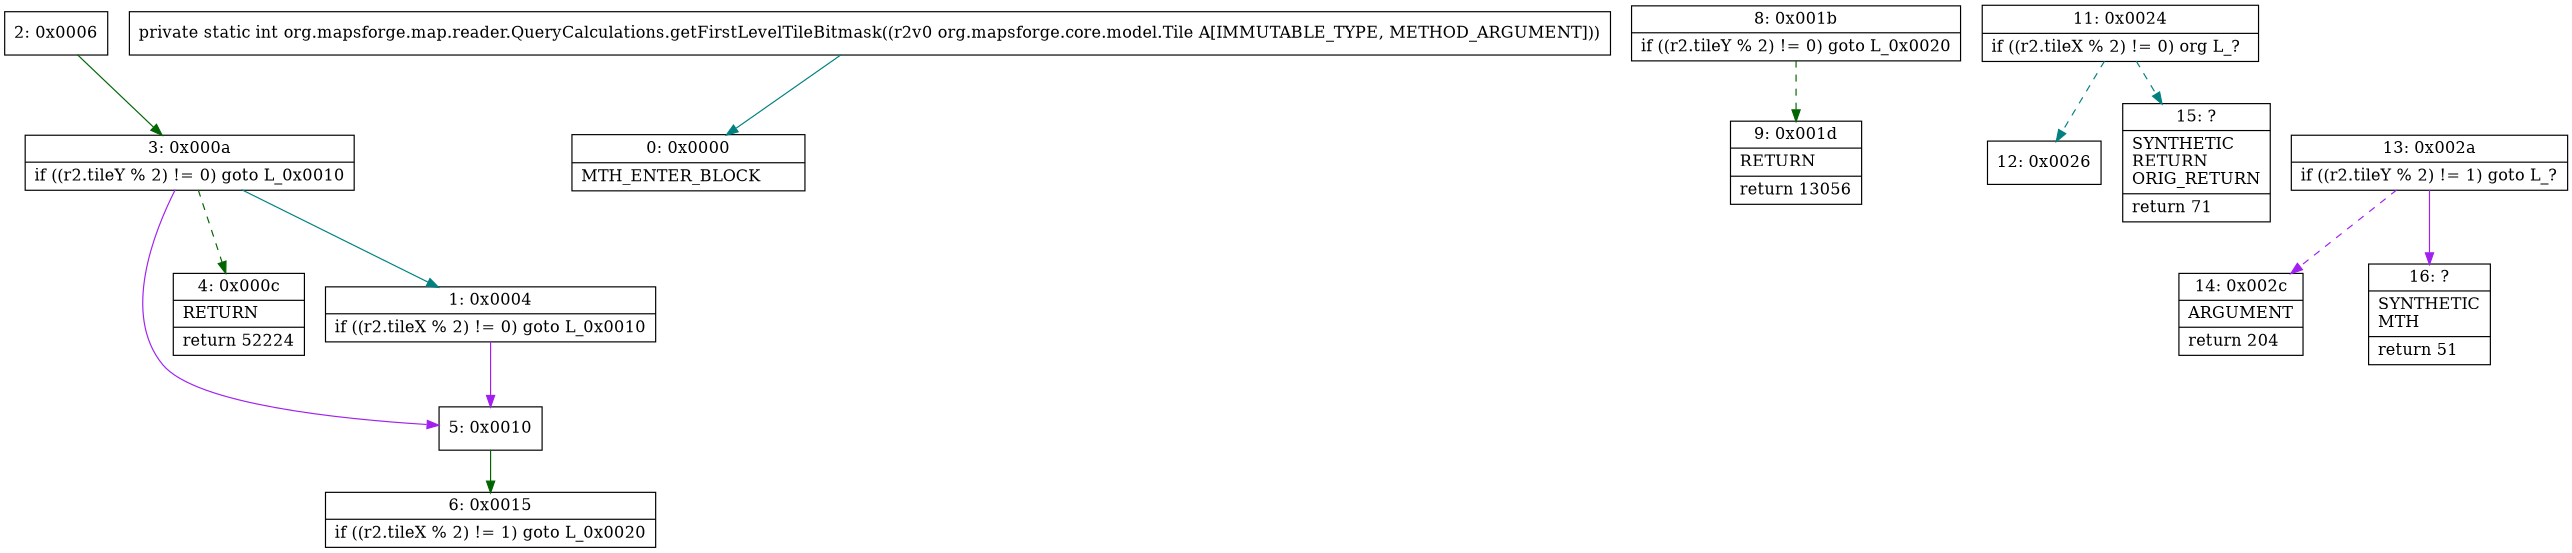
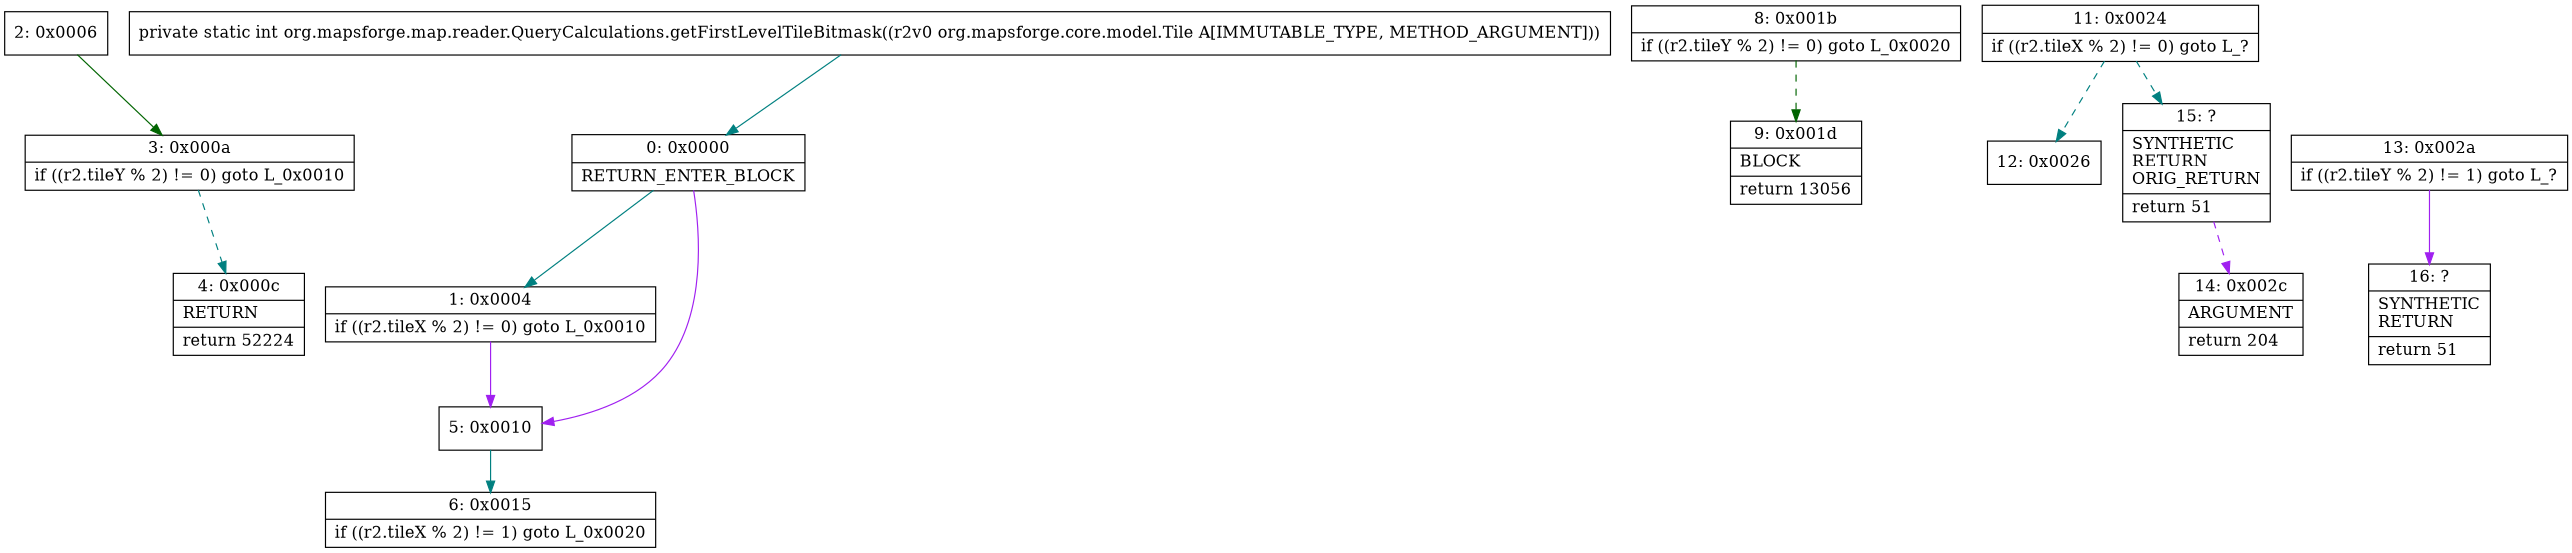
node "11: 0x0024": text "if ((r2.tileX % 2) != 0) org L_?" -> "if ((r2.tileX % 2) != 0) goto L_?"
node "9: 0x001d": text "RETURN" -> "BLOCK"
node "0: 0x0000": text "MTH_ENTER_BLOCK" -> "RETURN_ENTER_BLOCK"
node "15: ?": text "return 71" -> "return 51"
edge "3: 0x000a" -> "4: 0x000c": color darkgreen -> teal
edge "13: 0x002a" -> "14: 0x002c": now "15: ?" -> "14: 0x002c"
edge "3: 0x000a" -> "1: 0x0004": now "0: 0x0000" -> "1: 0x0004"
node "16: ?": text "MTH" -> "RETURN"
edge "3: 0x000a" -> "5: 0x0010": now "0: 0x0000" -> "5: 0x0010"
edge "5: 0x0010" -> "6: 0x0015": color darkgreen -> teal
